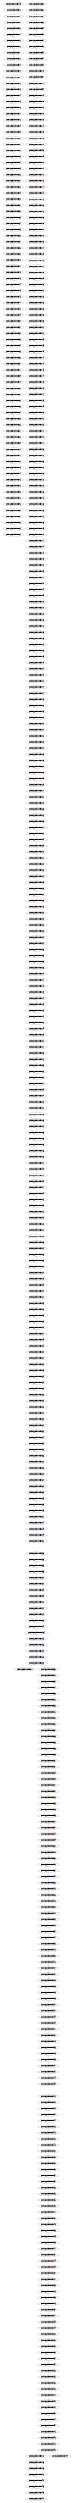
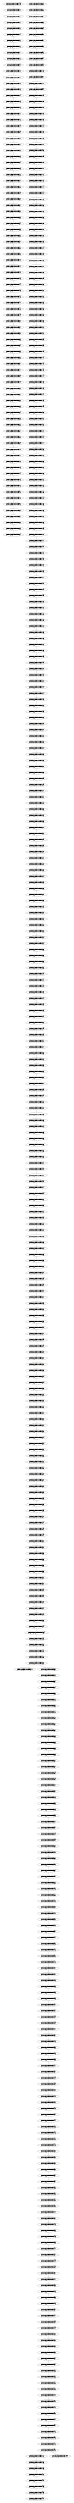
node "GRID_GRAPH_NODE_351": added
node "GRID_GRAPH_NODE_420": added
